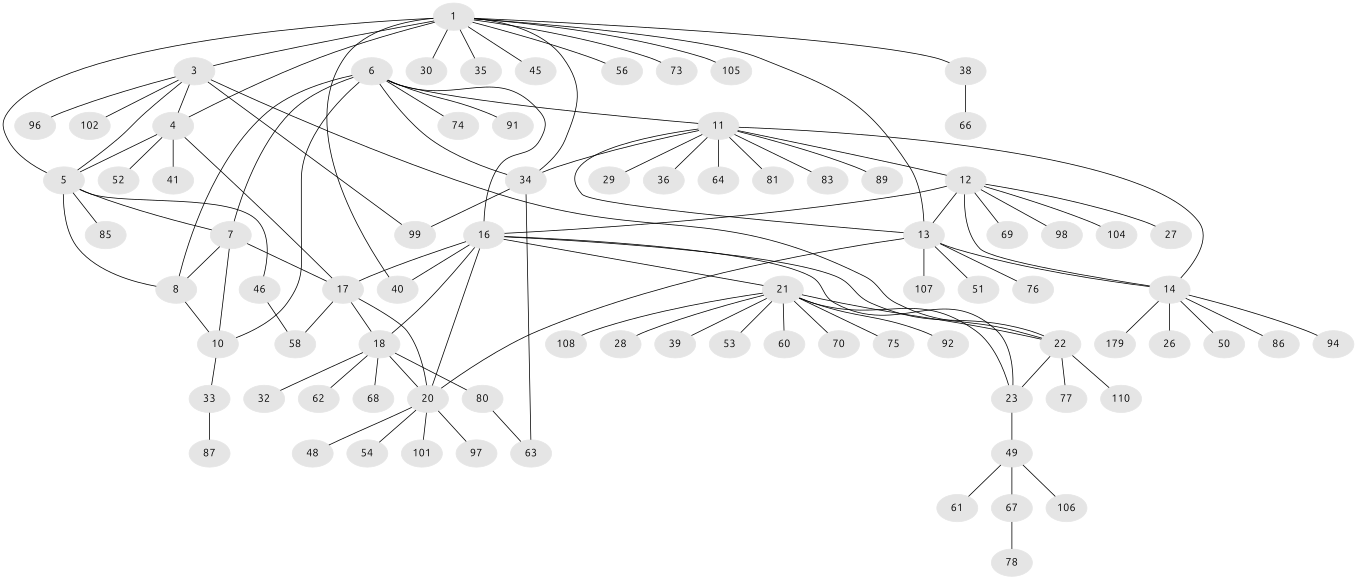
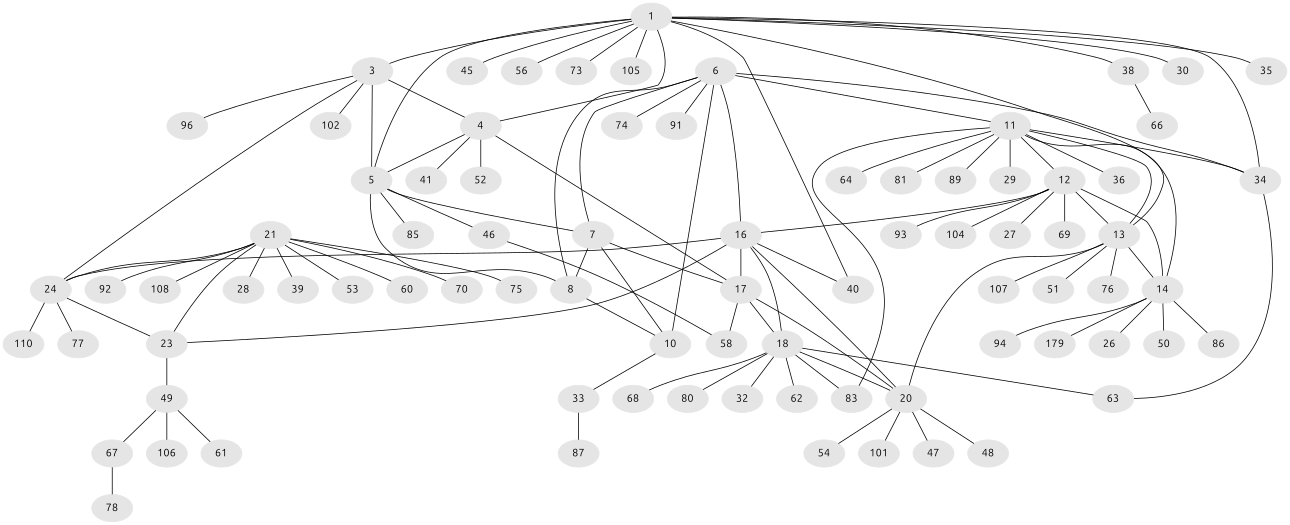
node "99": removed
node "98": label "98" -> "93"
edge "16" -- "21": removed
node "22": label "22" -> "24"
edge "18" -- "83": added
edge "80" -- "63": now "18" -- "63"
node "97": label "97" -> "47"
